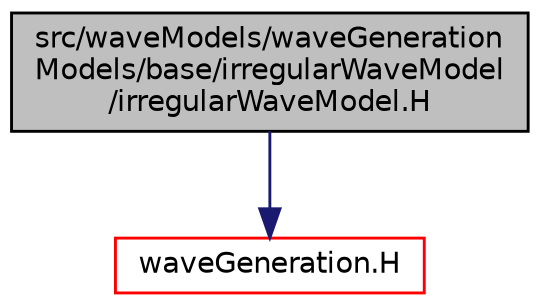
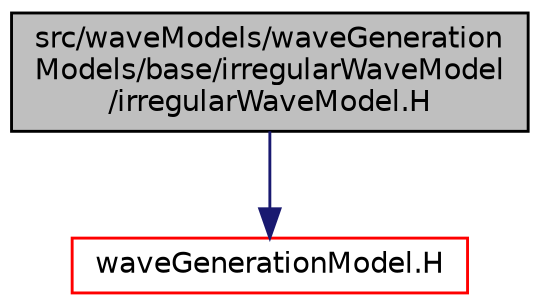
node "waveGeneration.H": label "waveGeneration.H" -> "waveGenerationModel.H"
